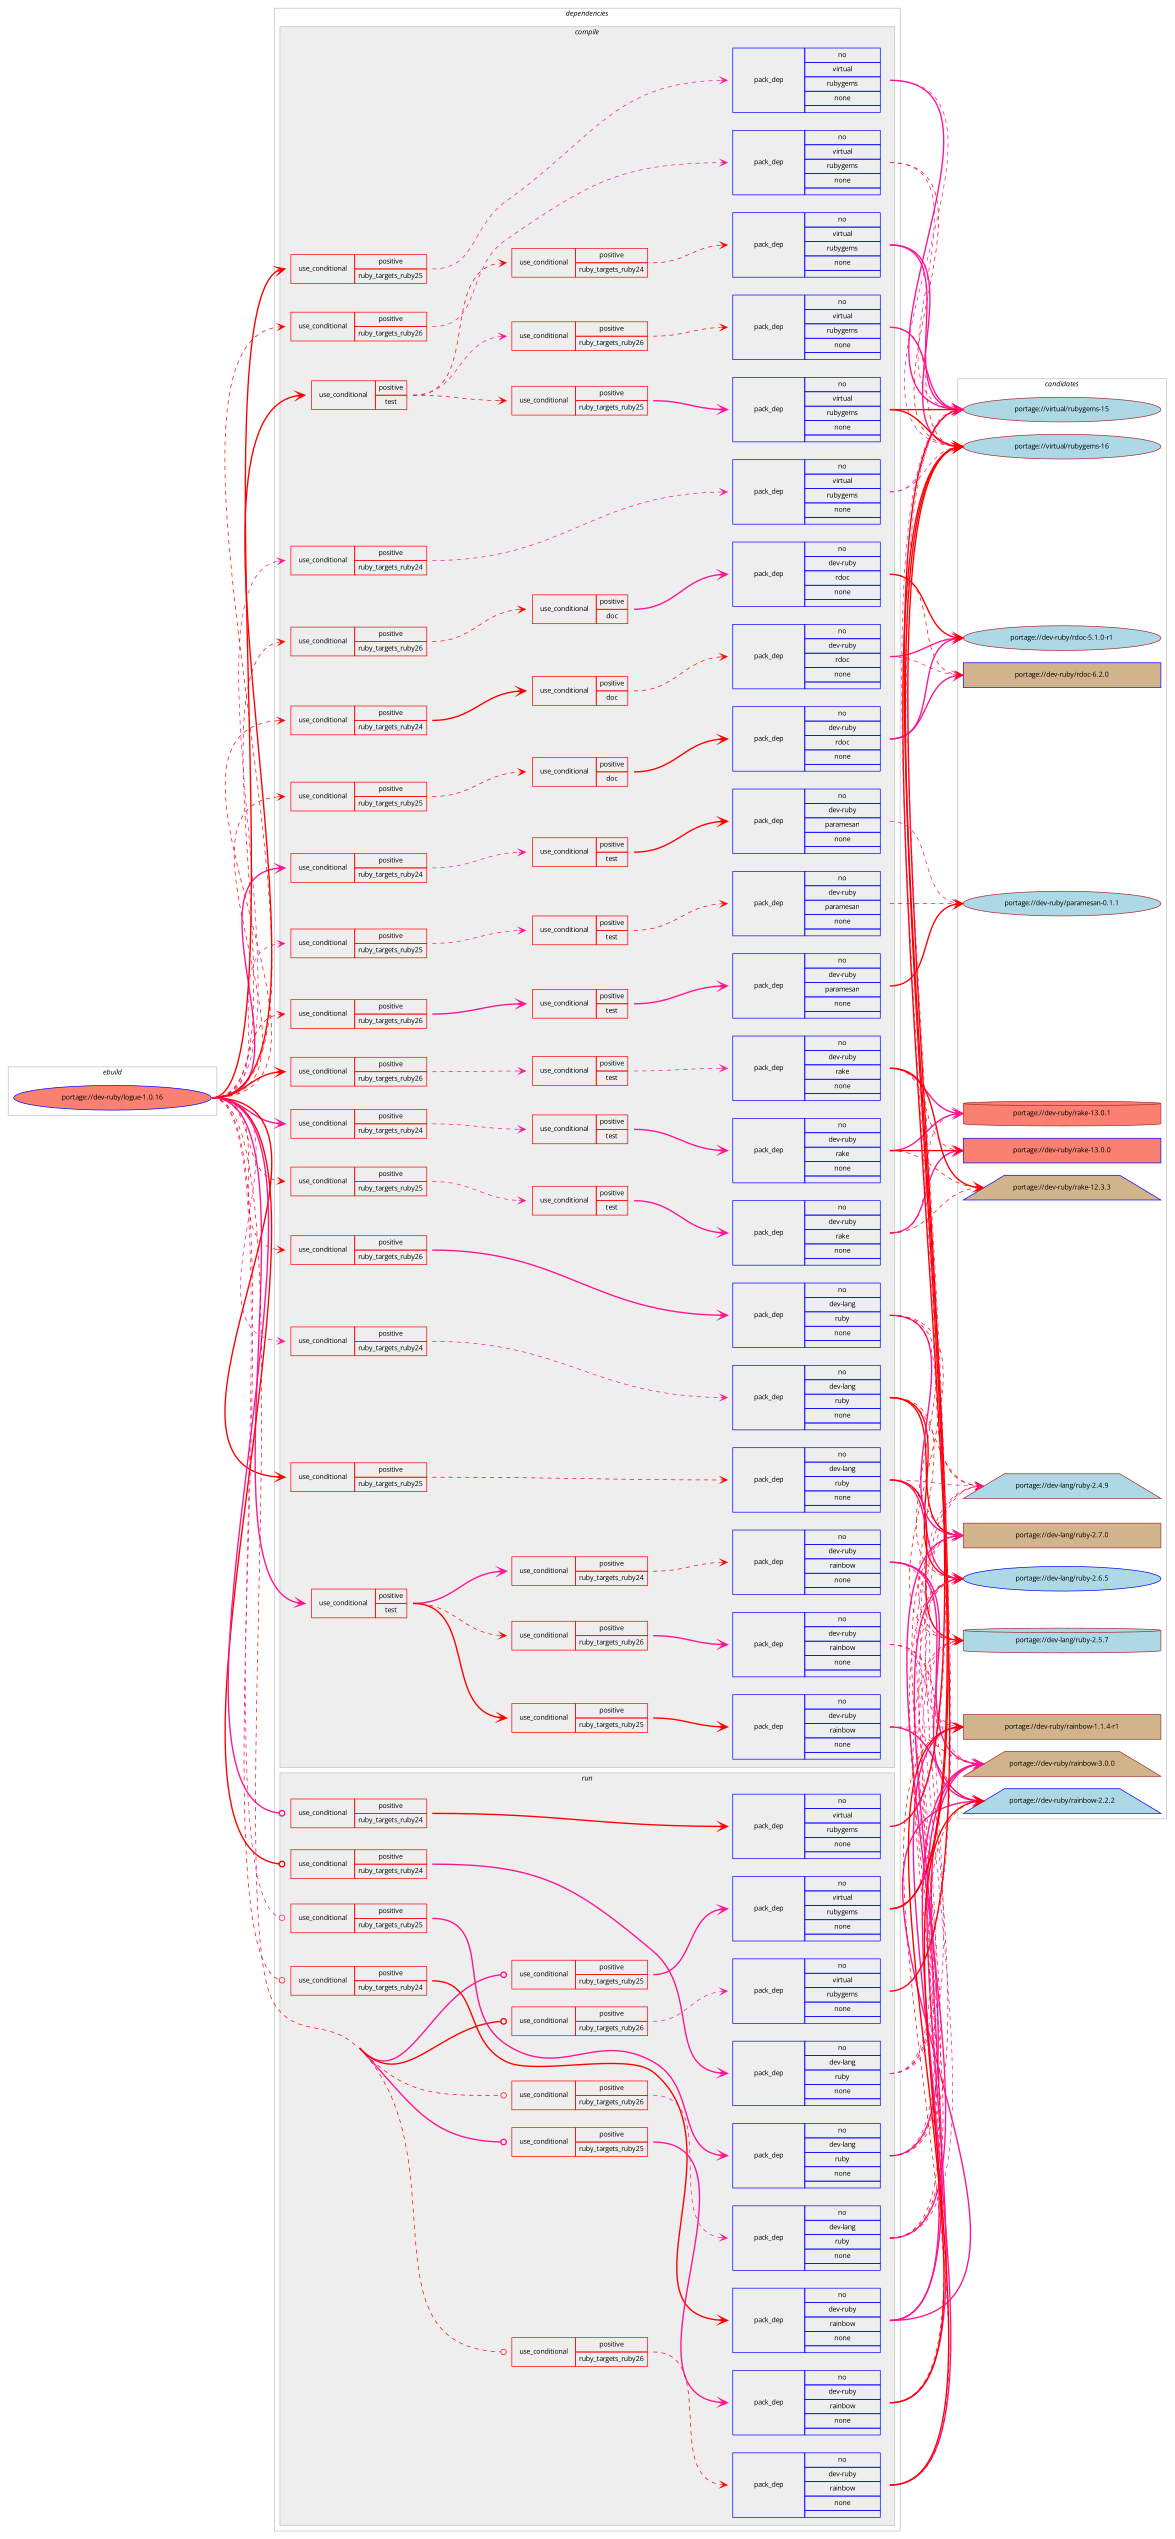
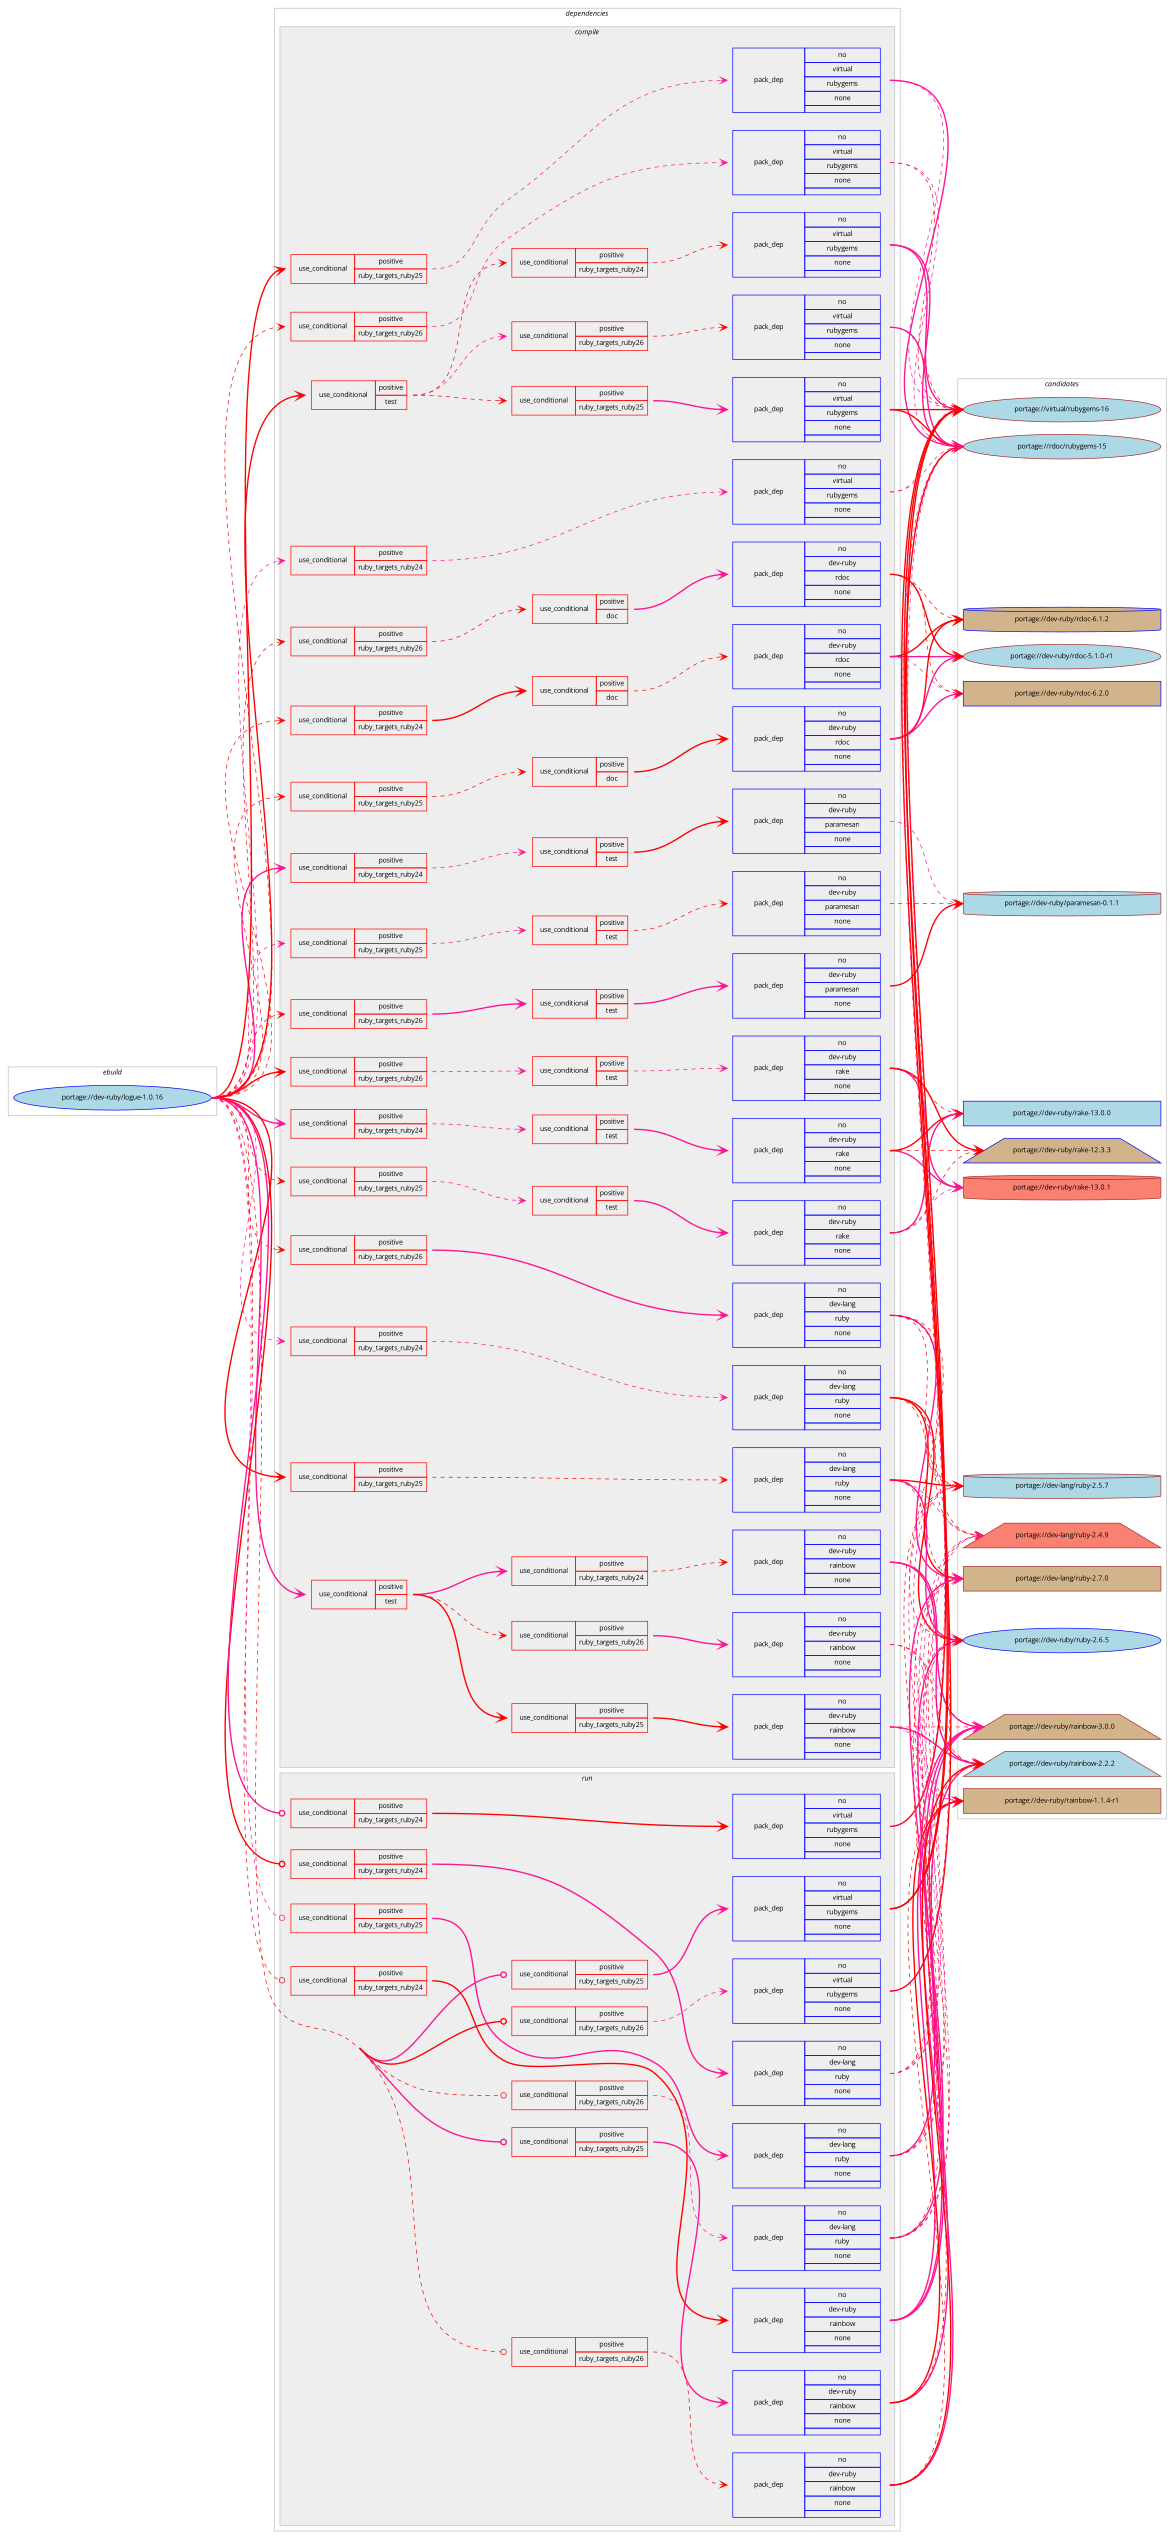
node "portage://virtual/rubygems-15": label "portage://virtual/rubygems-15" -> "portage://rdoc/rubygems-15"
node "portage://dev-ruby/rdoc-6.1.2": added
node "portage://dev-ruby/paramesan-0.1.1": shape ellipse -> cylinder
node "portage://dev-ruby/logue-1.0.16": fillcolor salmon -> lightblue
node "portage://dev-ruby/rake-13.0.0": fillcolor salmon -> lightblue
node "portage://dev-lang/ruby-2.4.9": fillcolor lightblue -> salmon
node "portage://dev-lang/ruby-2.6.5": label "portage://dev-lang/ruby-2.6.5" -> "portage://dev-ruby/ruby-2.6.5"
node "portage://dev-ruby/rainbow-2.2.2": color blue -> brown
